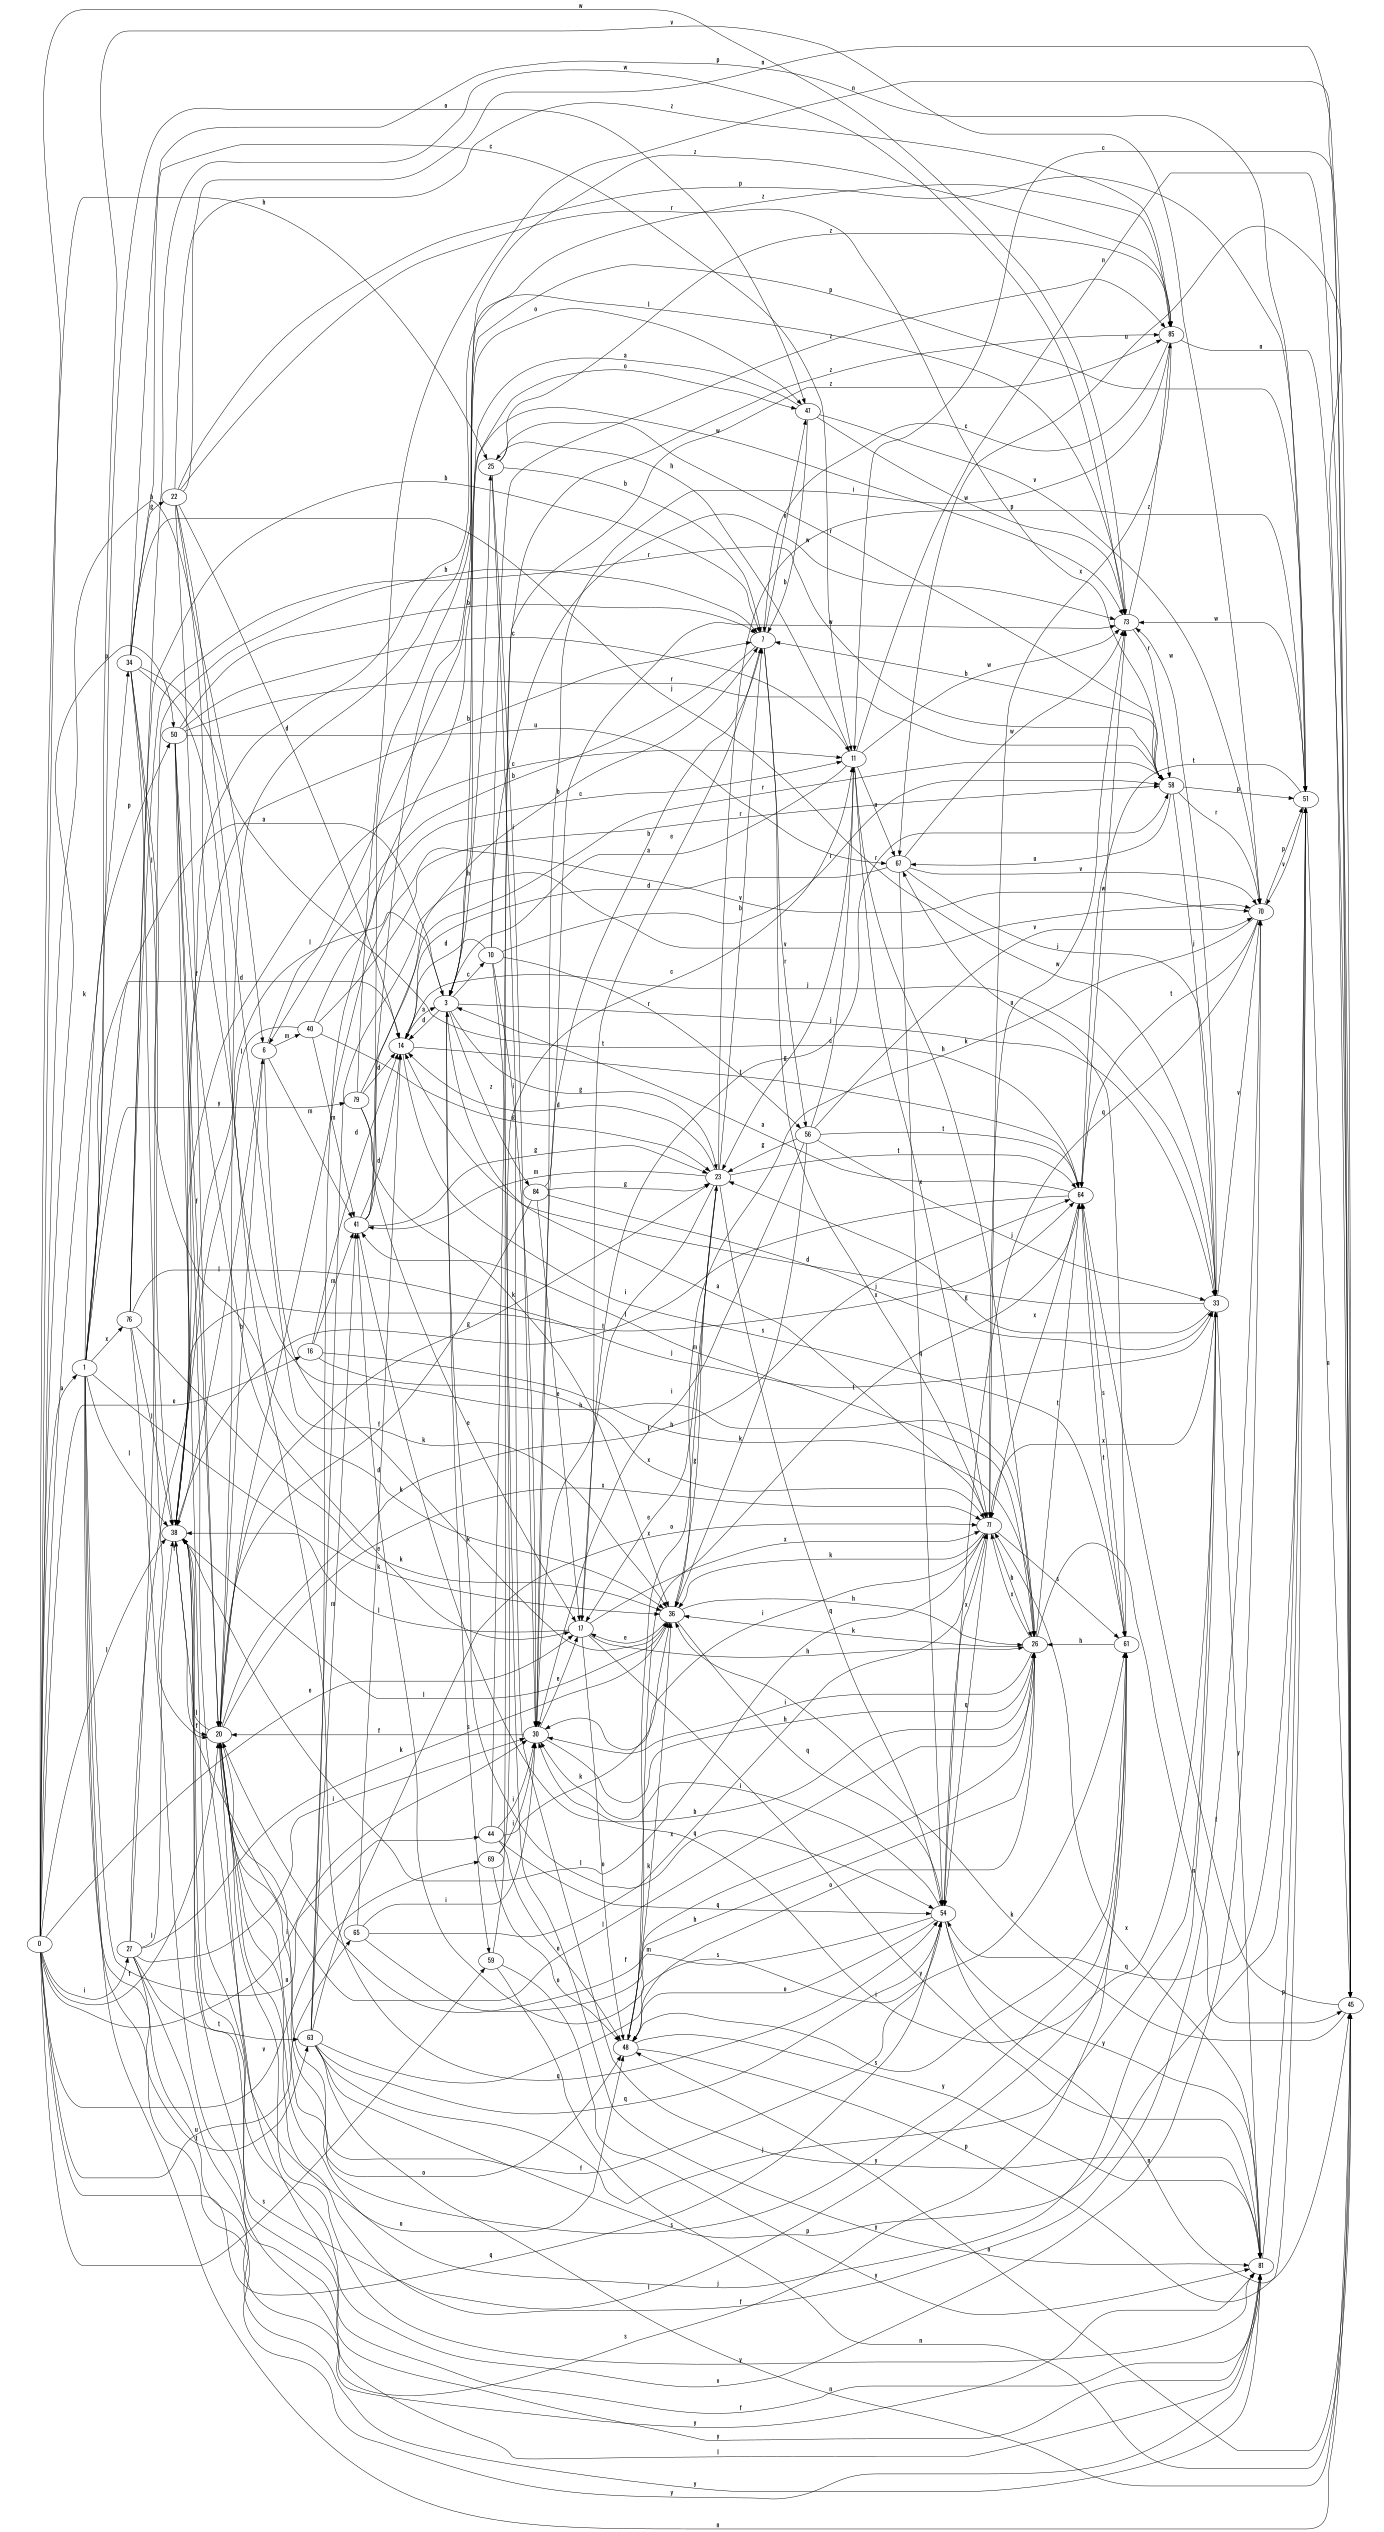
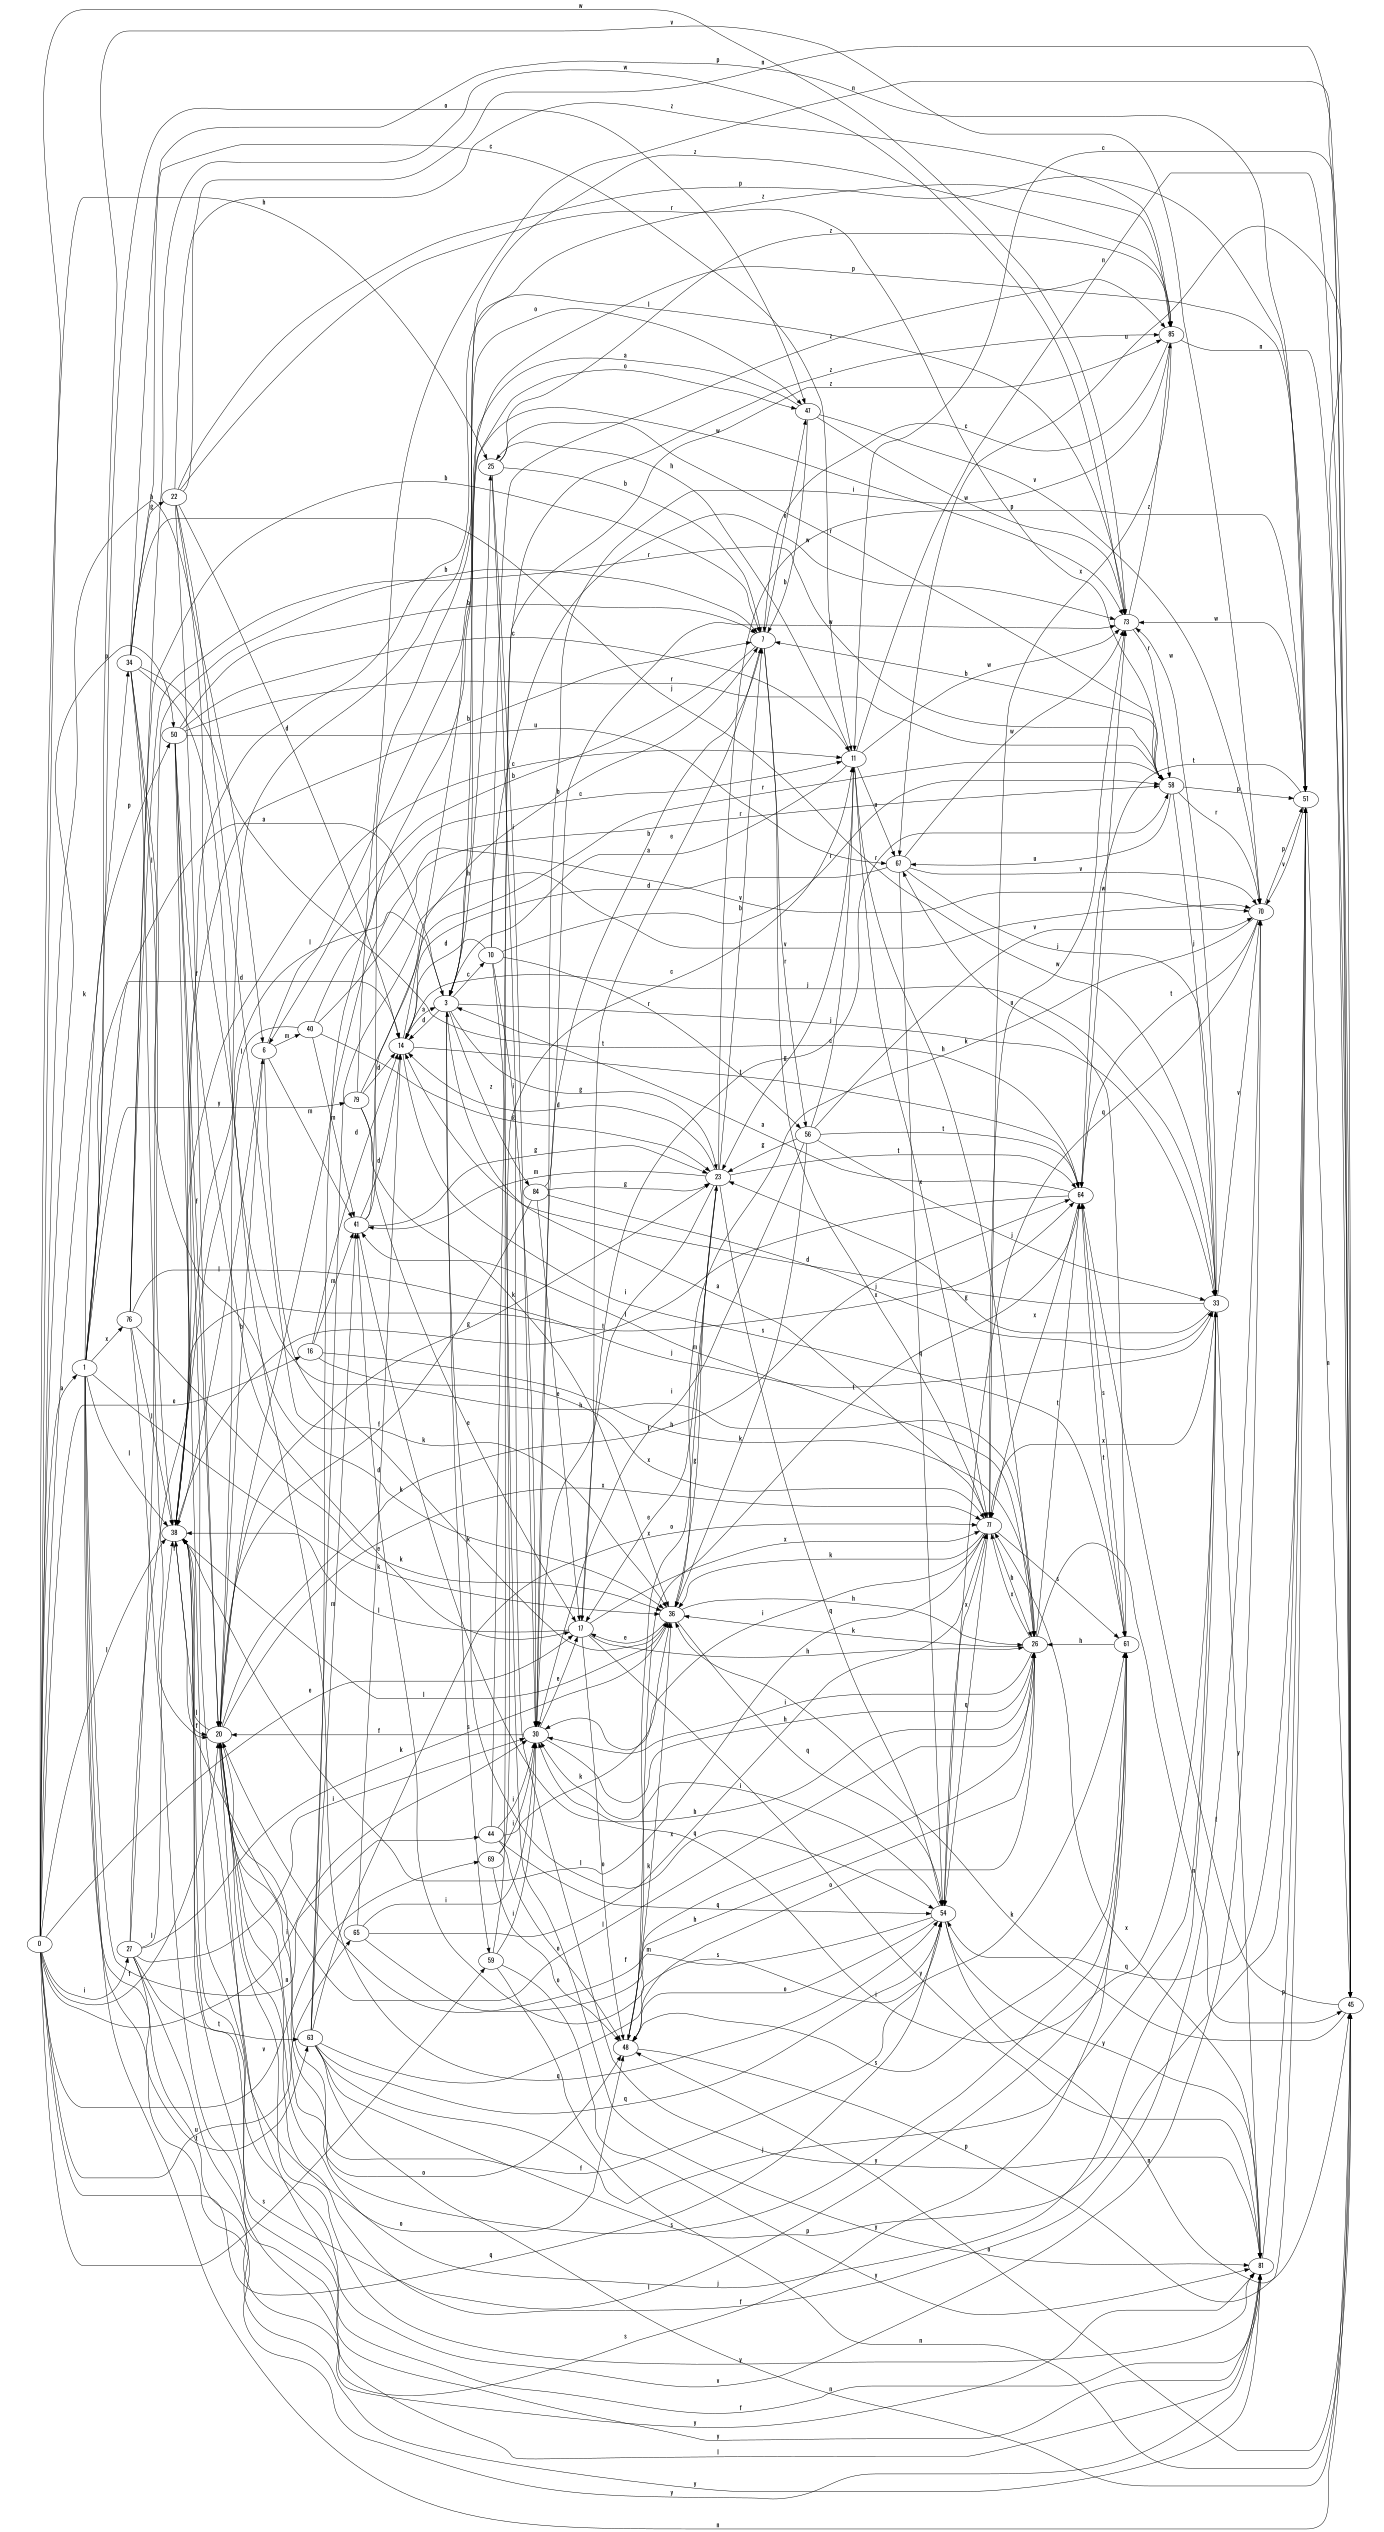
edge "41" -> "51": now "14" -> "51"
edge "59" -> "30": added, label "i"
edge "48" -> "81": removed, label "y"
